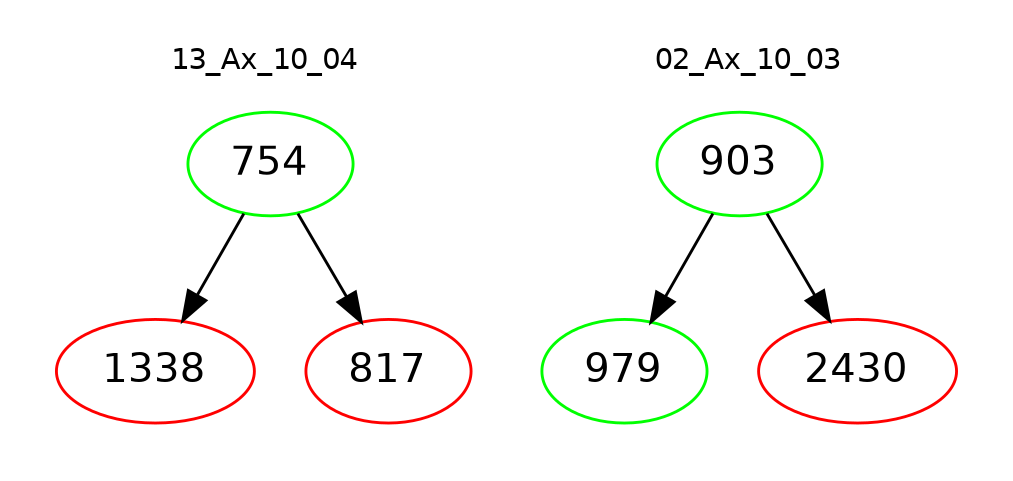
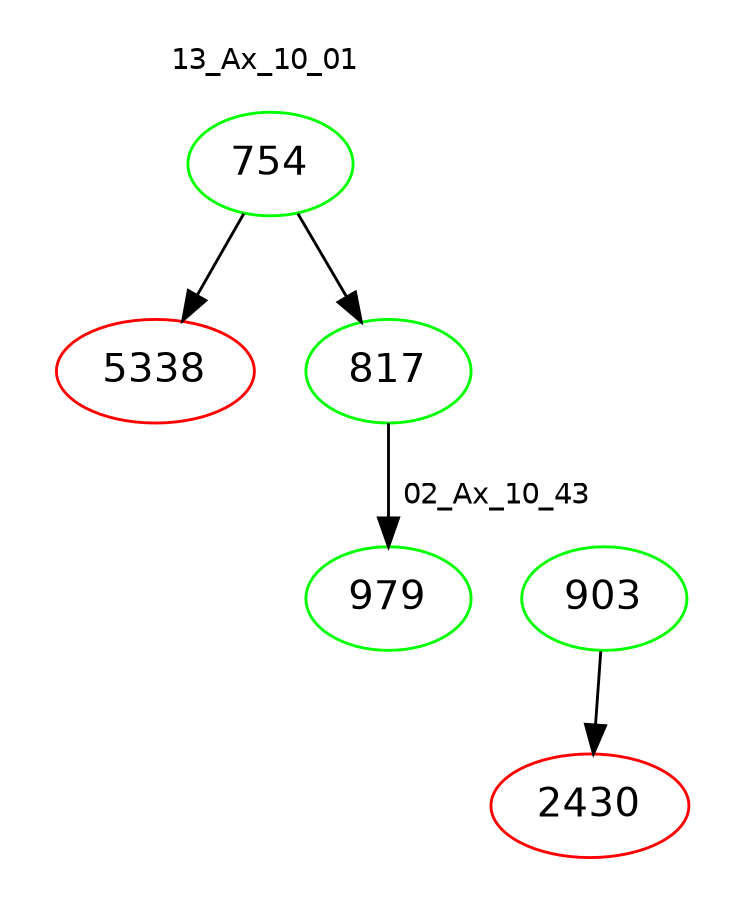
cluster "13_Ax_10_04": label "13_Ax_10_04" -> "13_Ax_10_01"
cluster "02_Ax_10_03": label "02_Ax_10_03" -> "02_Ax_10_43"
edge "903" -> "979": now "817" -> "979"
node "1338": label "1338" -> "5338"
node "817": color red -> green
